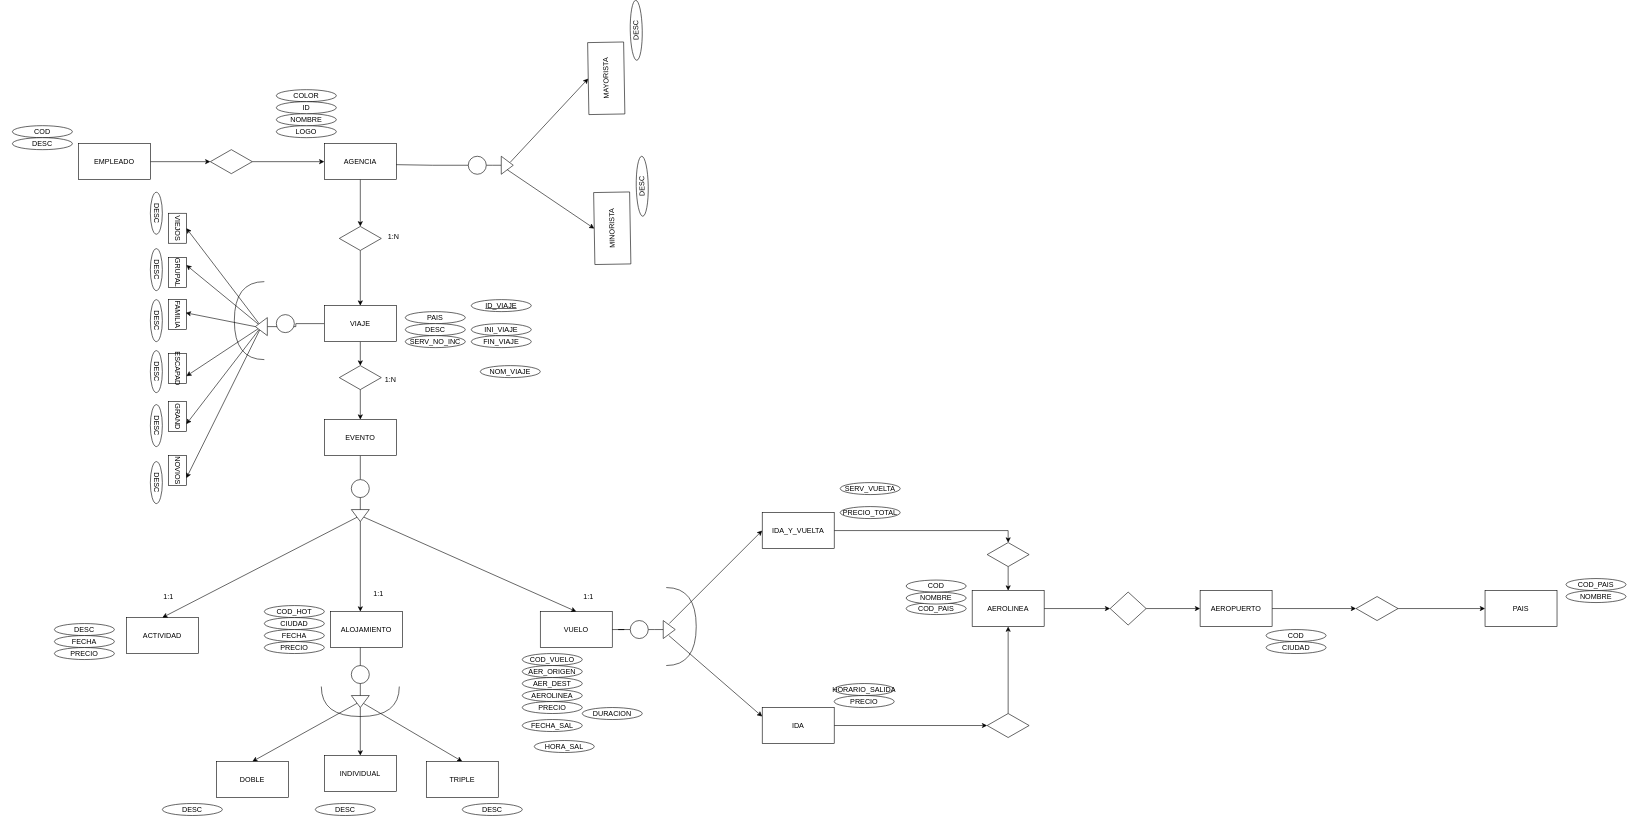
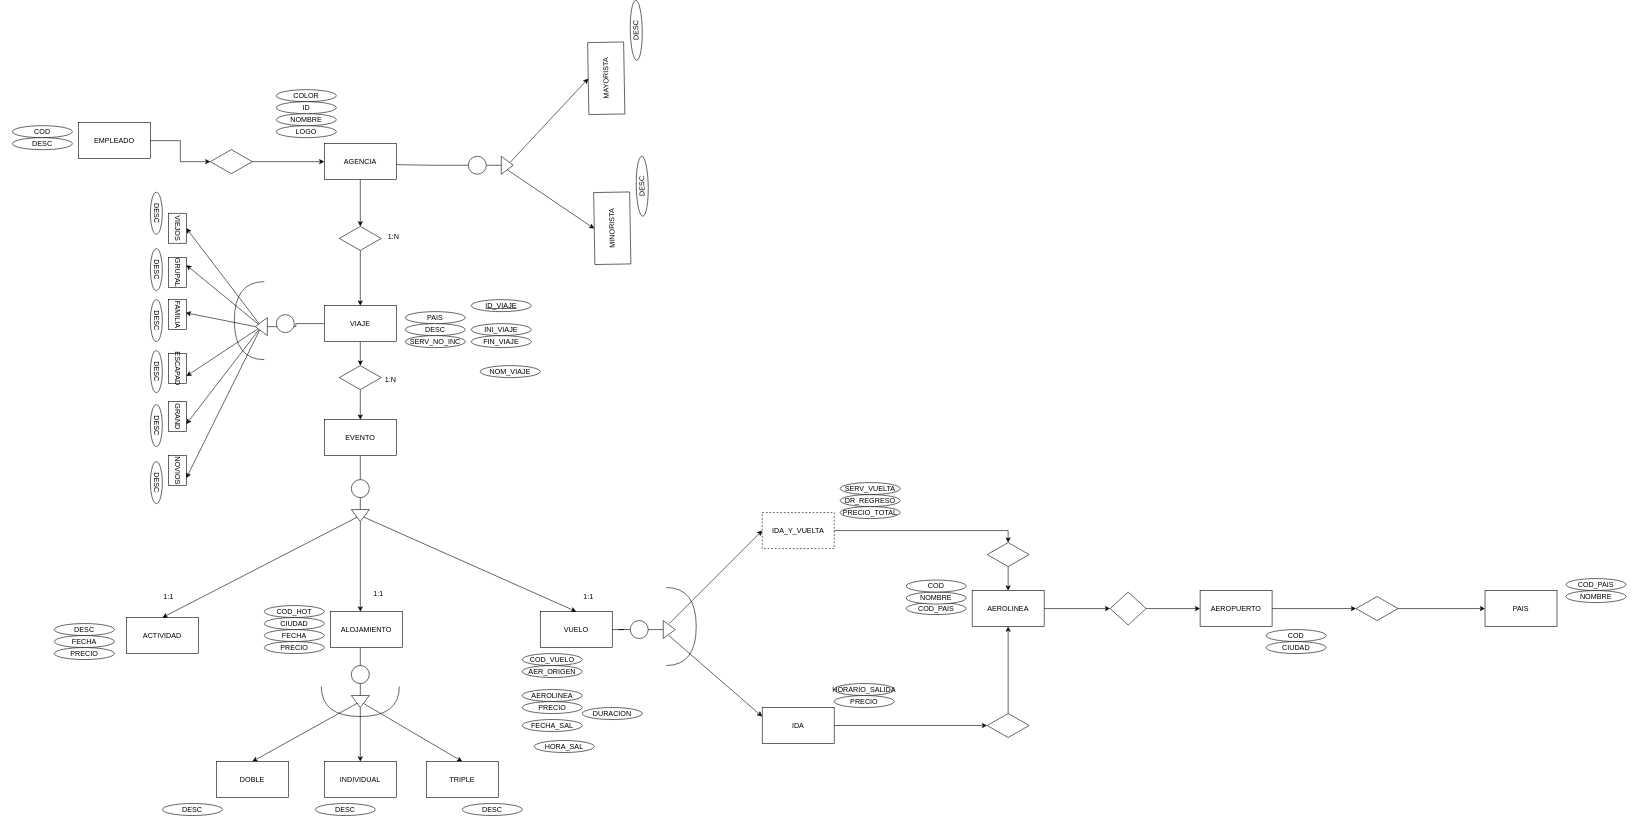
node "EMPLEADO": moved (114, 162) -> (114, 141)
node "DR_REGRESO": added
node "IDA_Y_VUELTA": style solid -> dashed
node "AER_DEST": removed
node "INDIVIDUAL": moved (360, 774) -> (360, 780)
